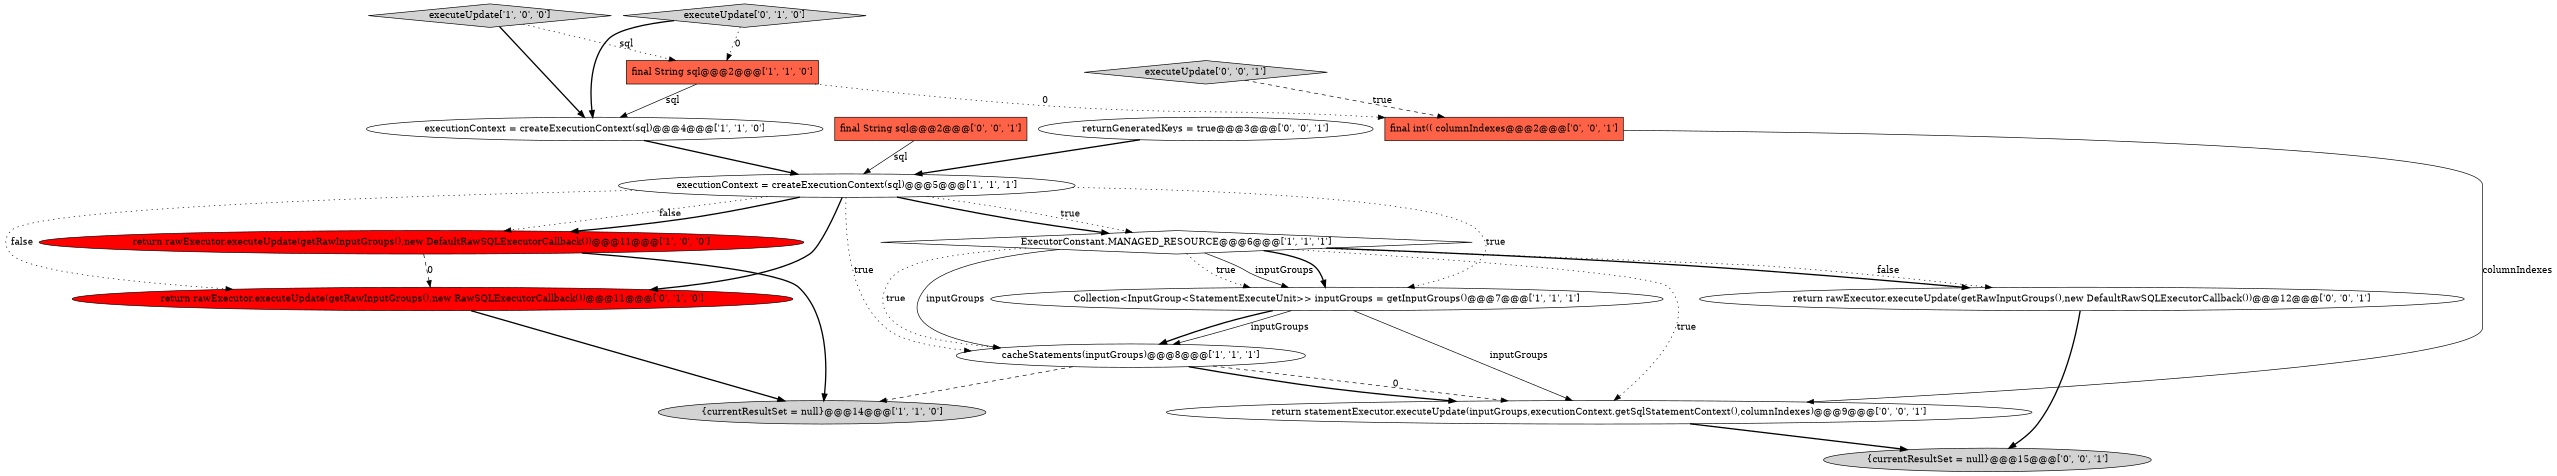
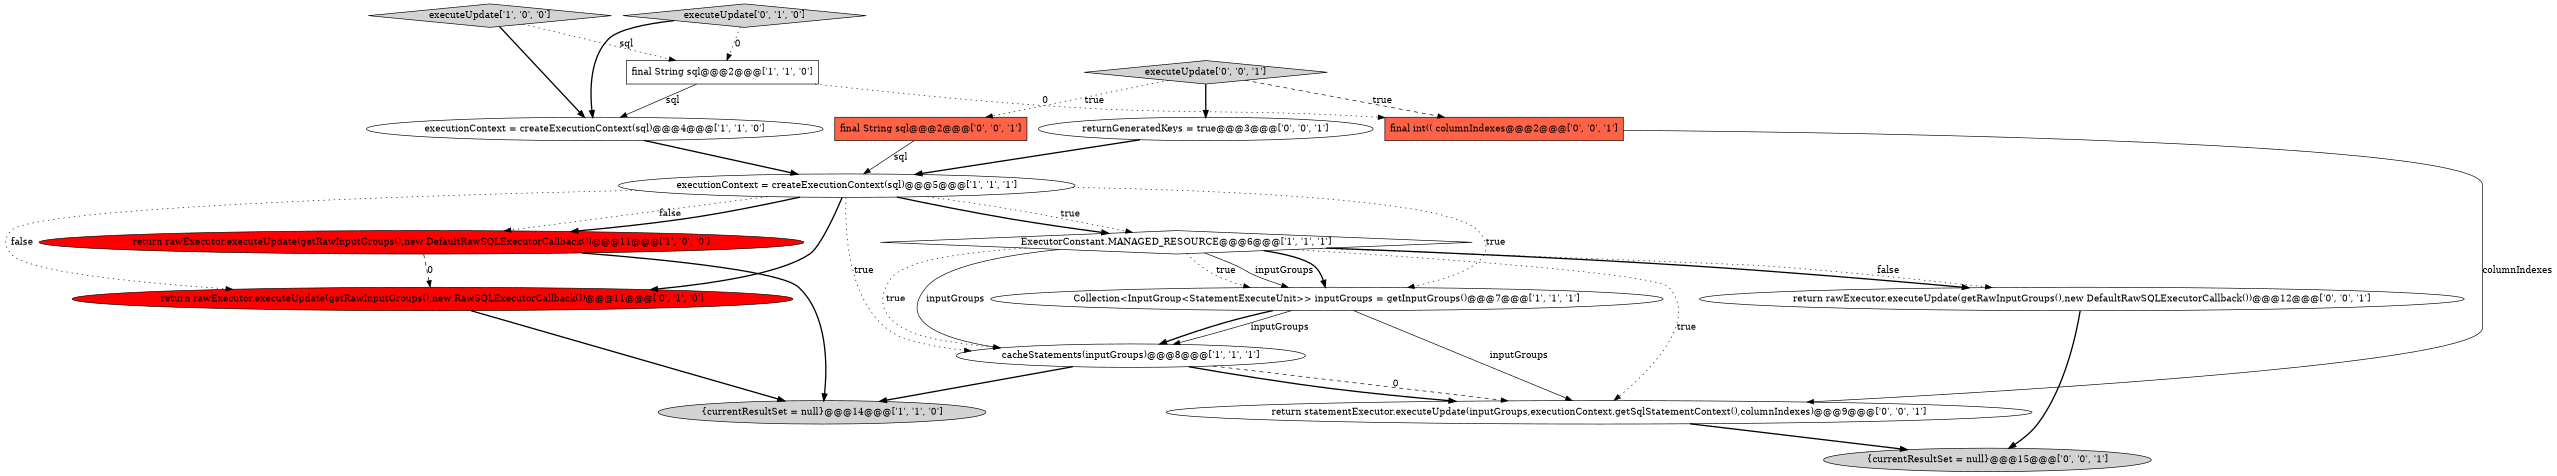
node "final String sql@@@2@@@['1', '1', '0']": fillcolor tomato -> white
edge "executeUpdate['0', '0', '1']" -> "returnGeneratedKeys = true@@@3@@@['0', '0', '1']": added
edge "executeUpdate['0', '0', '1']" -> "final String sql@@@2@@@['0', '0', '1']": added, label "true"
edge "cacheStatements(inputGroups)@@@8@@@['1', '1', '1']" -> "{currentResultSet = null}@@@14@@@['1', '1', '0']": style dashed -> bold
